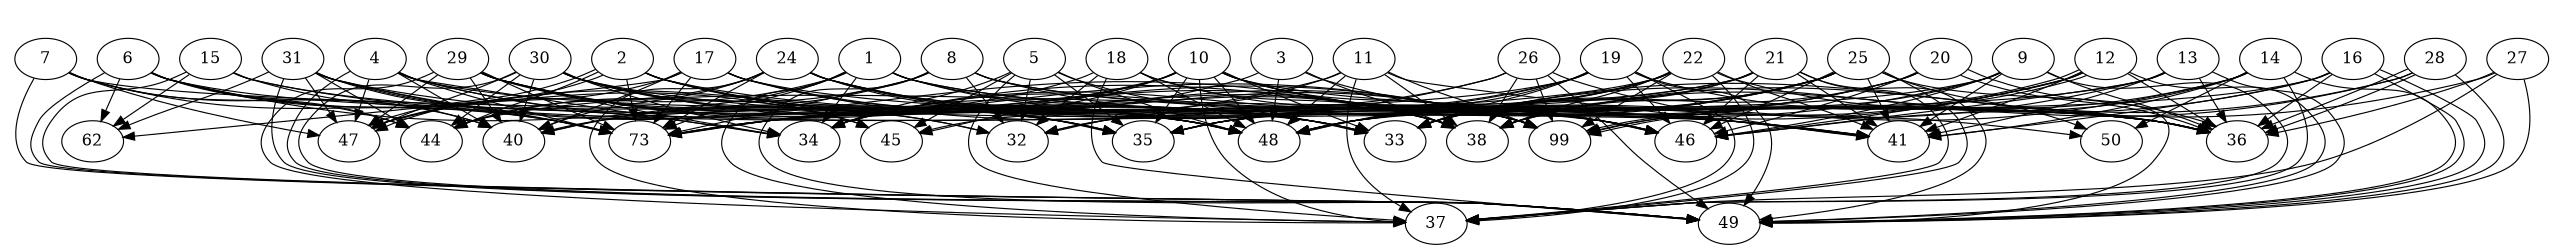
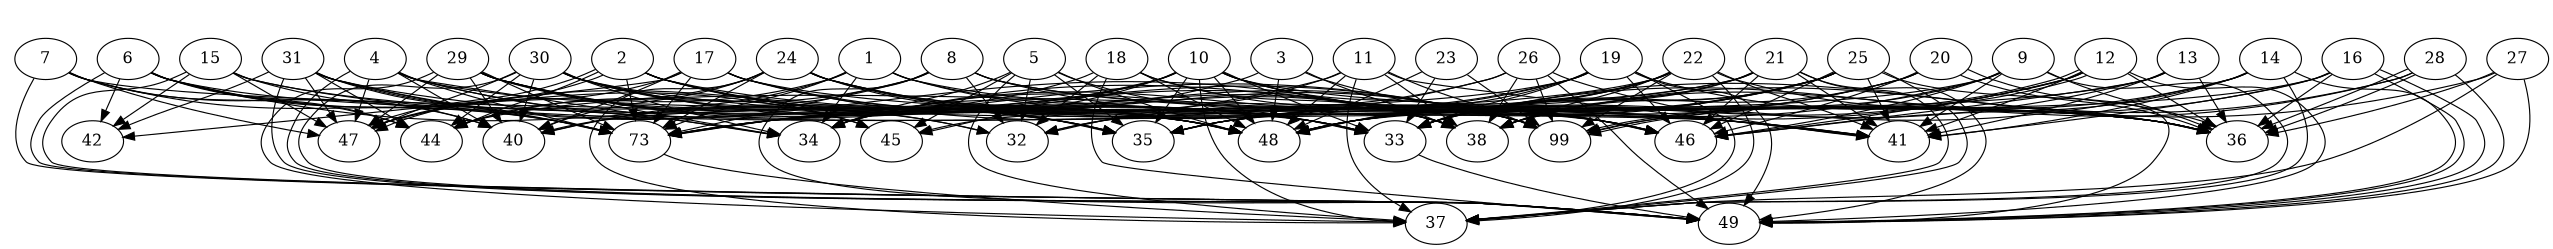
node "23": added
edge "15" -> "47": added
node "62": label "62" -> "42"
node "50": removed
edge "13" -> "49": now "33" -> "49"
edge "1" -> "37": now "73" -> "37"
